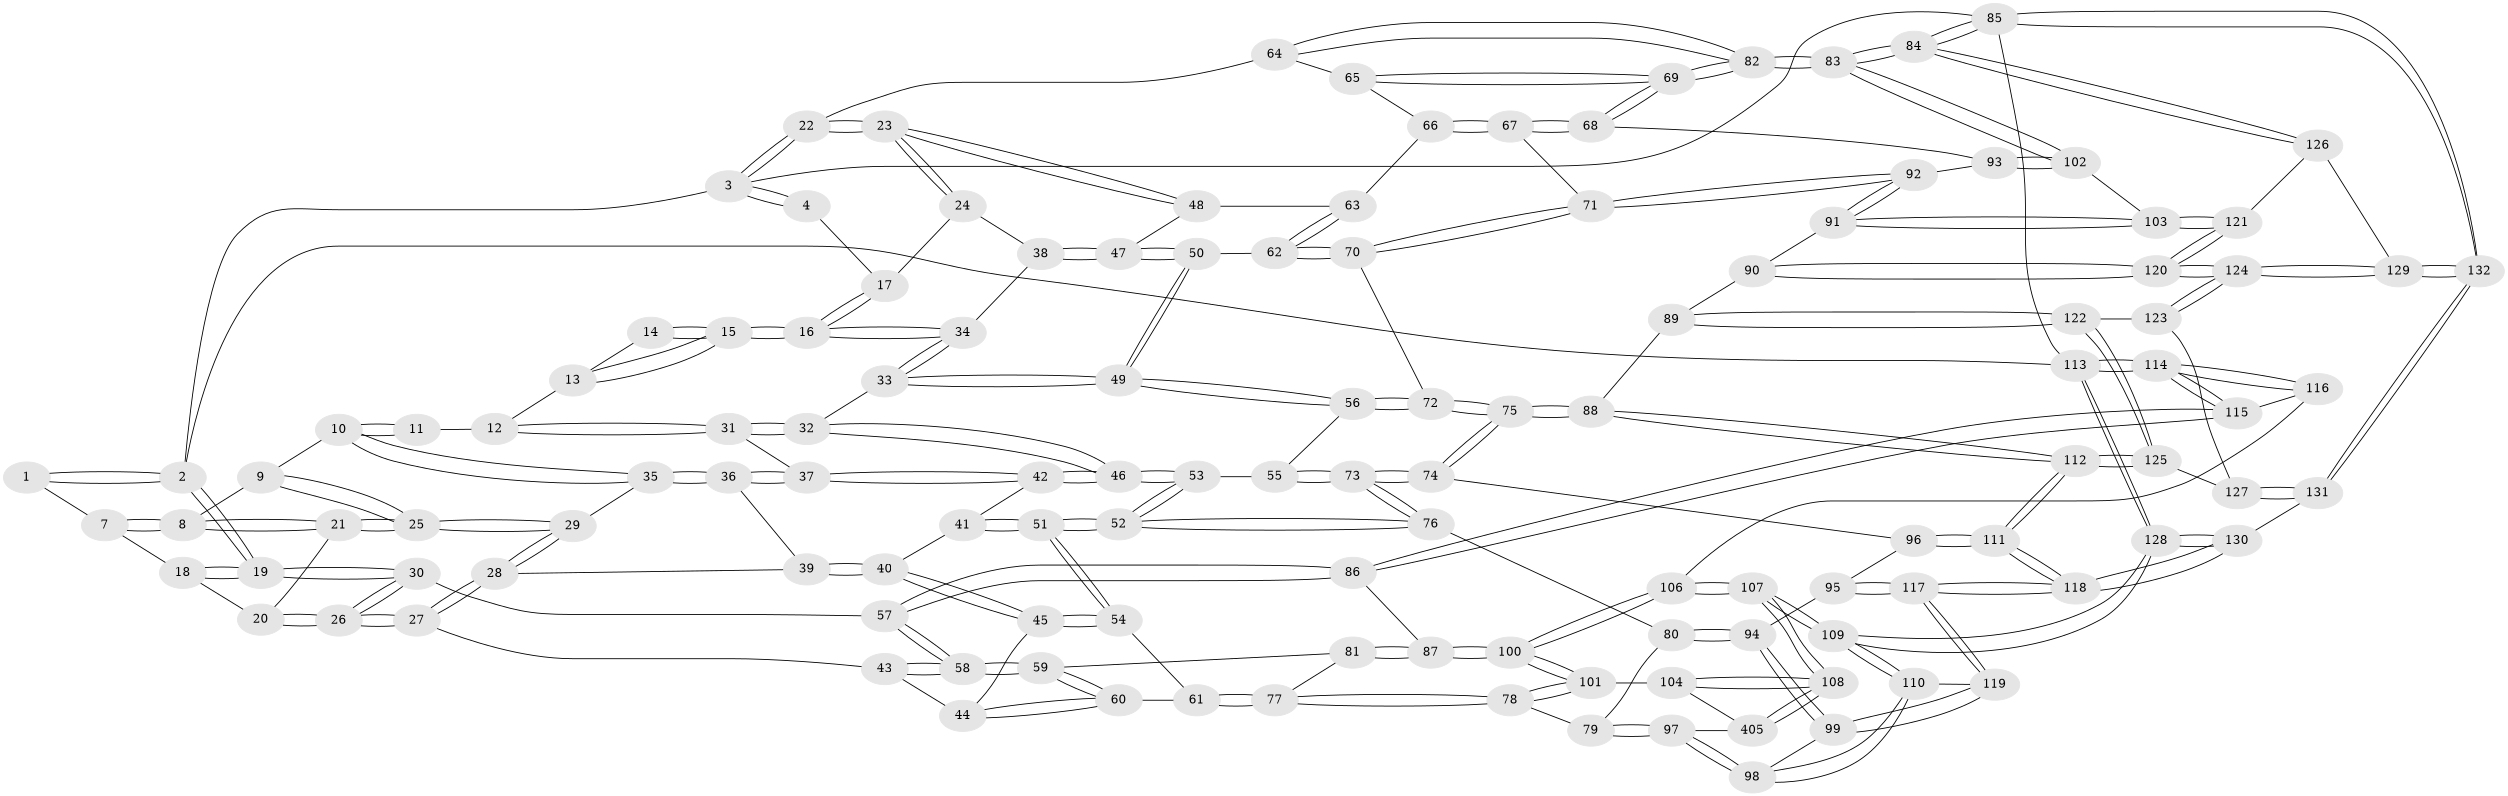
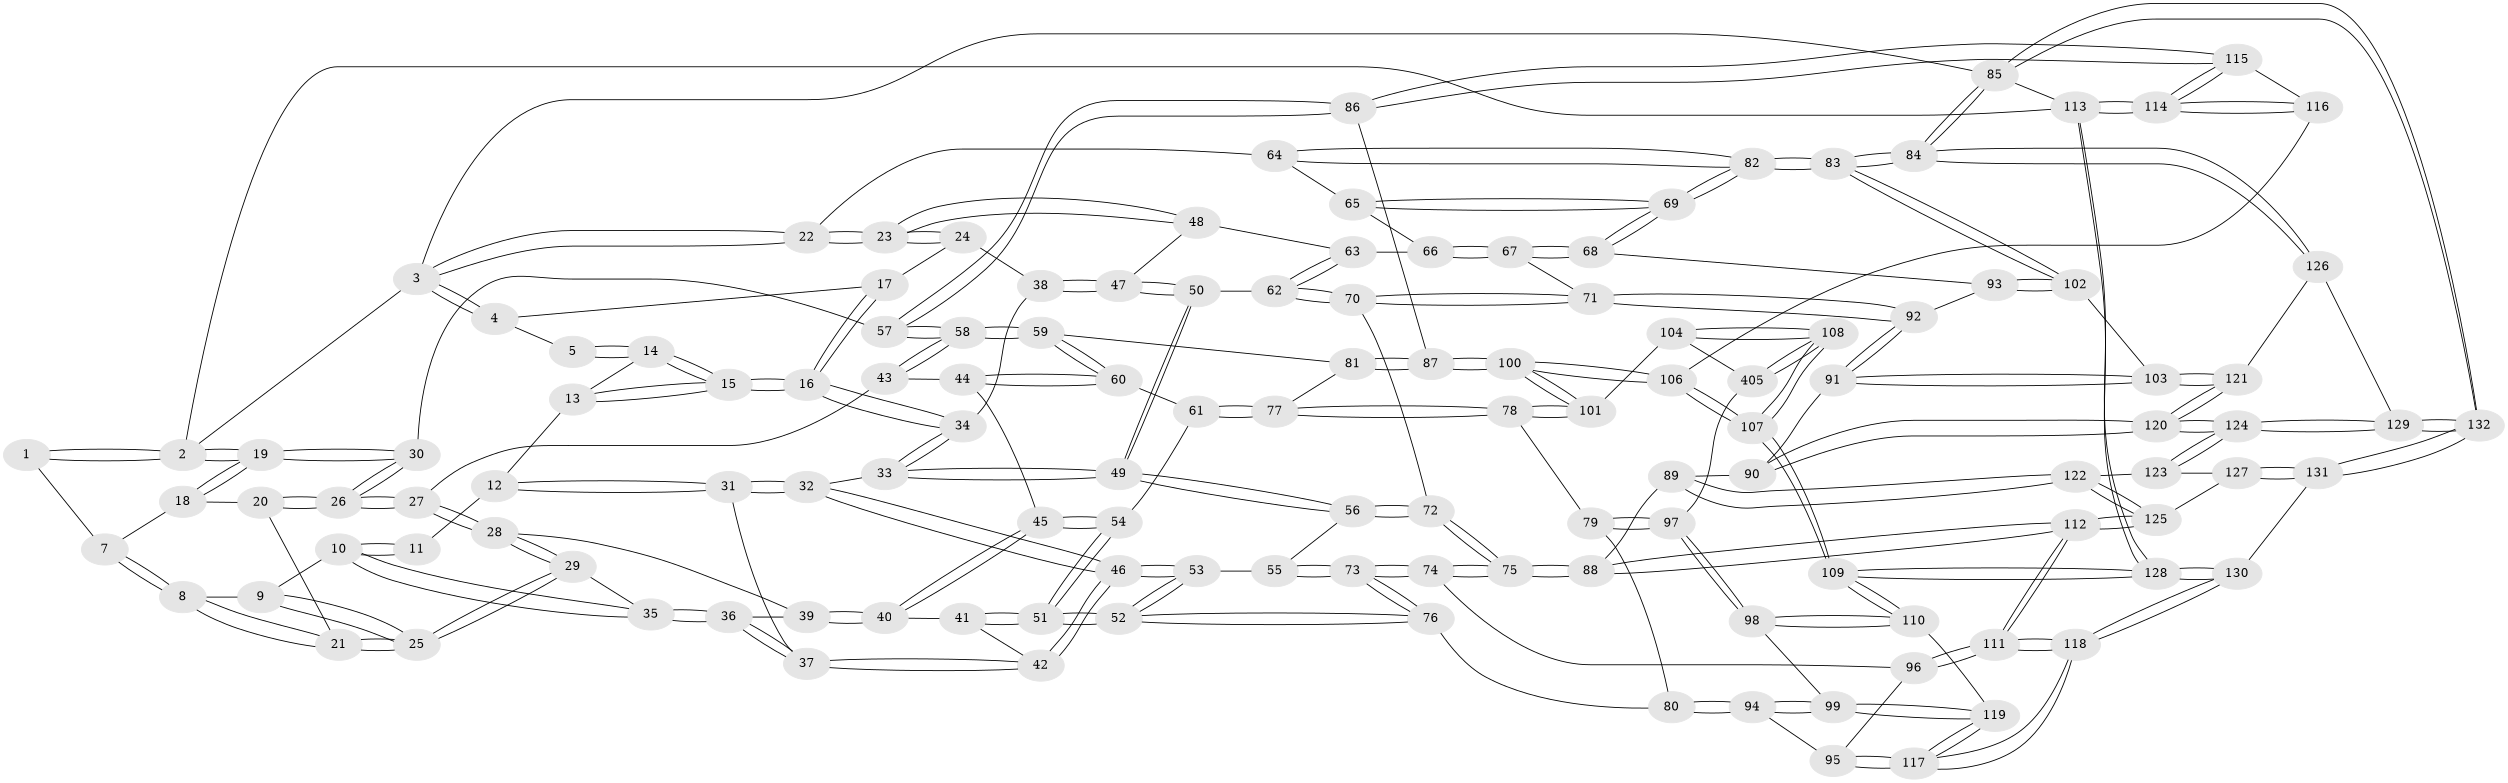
node "5": added
